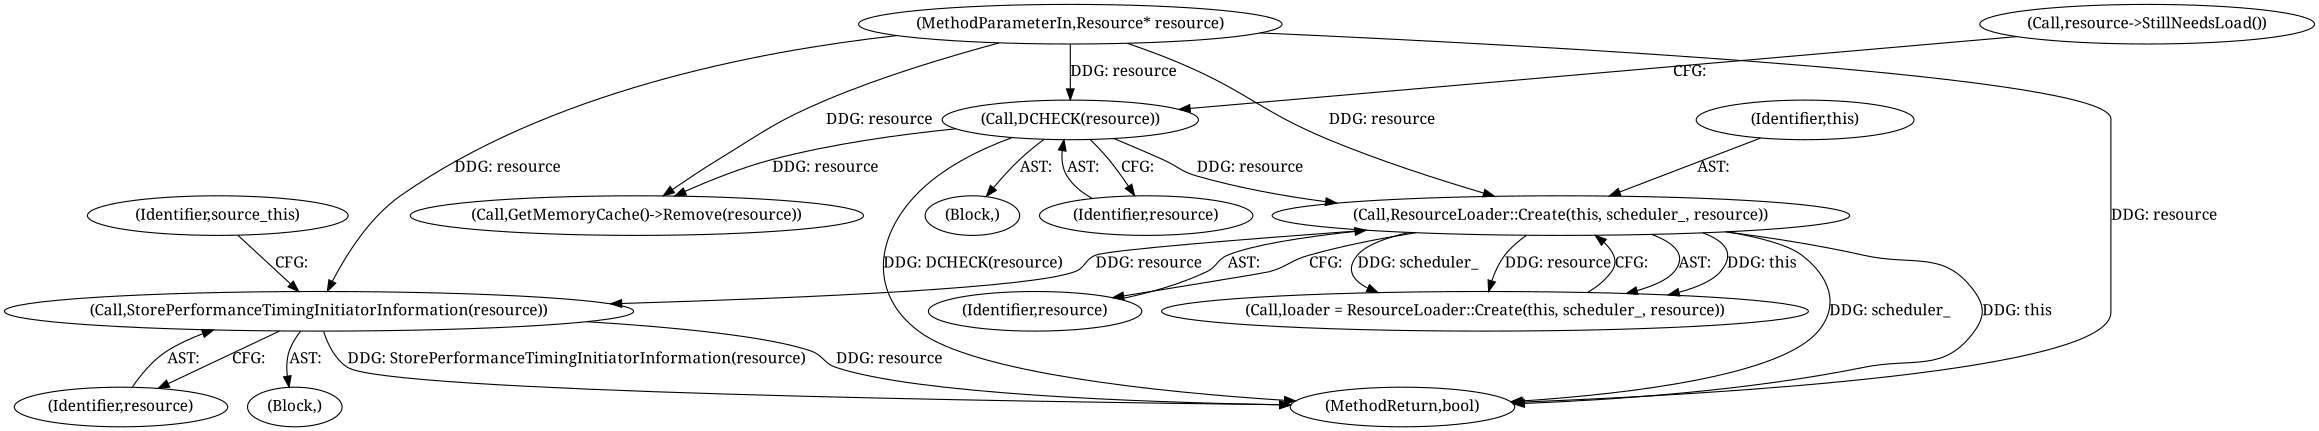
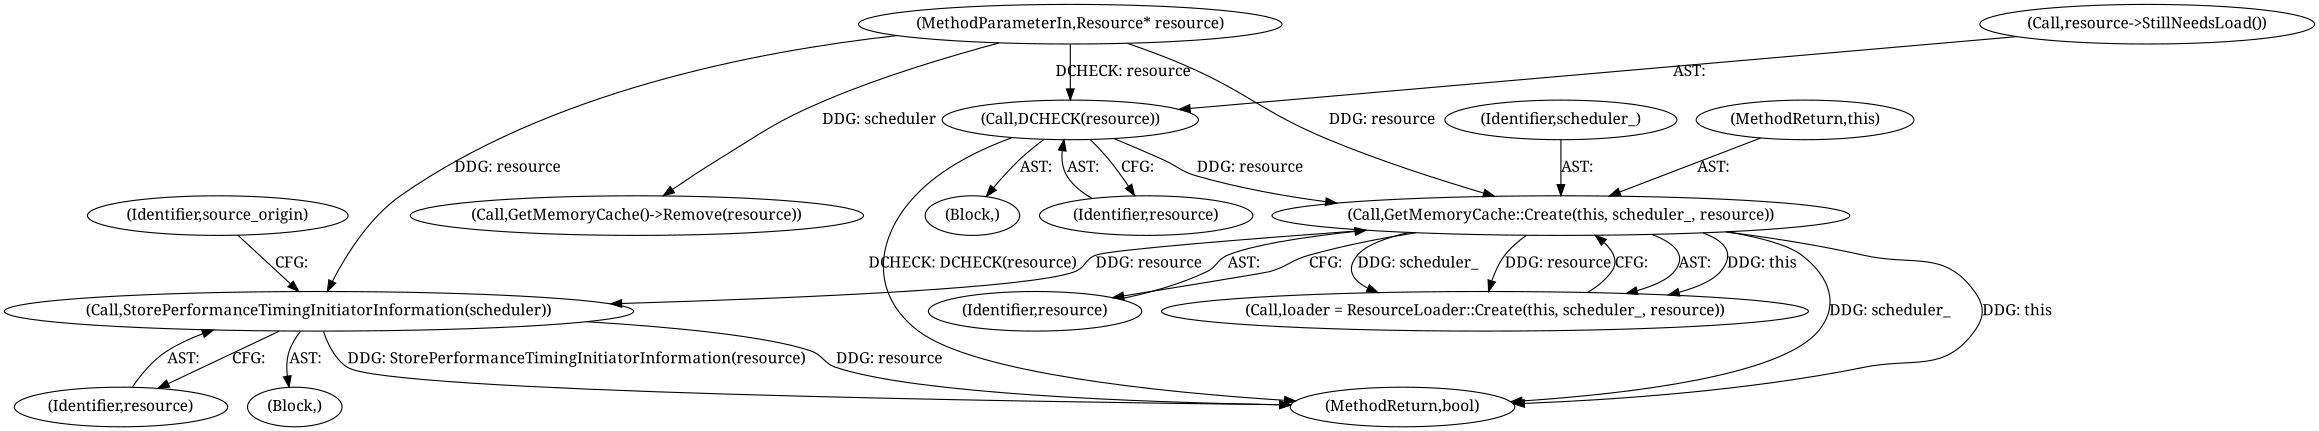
edge "(MethodParameterIn,Resource* resource)" -> "(Call,DCHECK(resource))": label "DDG: resource" -> "DCHECK: resource"
edge "(Call,resource->StillNeedsLoad())" -> "(Call,DCHECK(resource))": label "CFG: " -> "AST: "
edge "(MethodParameterIn,Resource* resource)" -> "(MethodReturn,bool)": removed, label "DDG: resource"
edge "(MethodParameterIn,Resource* resource)" -> "(Call,GetMemoryCache()->Remove(resource))": label "DDG: resource" -> "DDG: scheduler"
node "(Identifier,scheduler_)": added
node "(Identifier,this)": label "(Identifier,this)" -> "(MethodReturn,this)"
edge "(Call,DCHECK(resource))" -> "(Call,GetMemoryCache()->Remove(resource))": removed, label "DDG: resource"
node "(Identifier,source_this)": label "(Identifier,source_this)" -> "(Identifier,source_origin)"
node "(Call,ResourceLoader::Create(this, scheduler_, resource))": label "(Call,ResourceLoader::Create(this, scheduler_, resource))" -> "(Call,GetMemoryCache::Create(this, scheduler_, resource))"
edge "(Call,DCHECK(resource))" -> "(MethodReturn,bool)": label "DDG: DCHECK(resource)" -> "DCHECK: DCHECK(resource)"
node "(Call,StorePerformanceTimingInitiatorInformation(resource))": label "(Call,StorePerformanceTimingInitiatorInformation(resource))" -> "(Call,StorePerformanceTimingInitiatorInformation(scheduler))"
